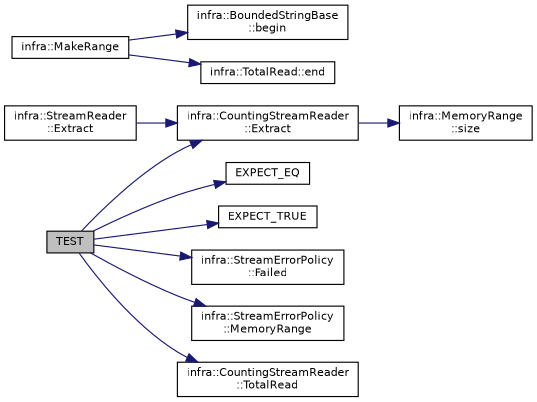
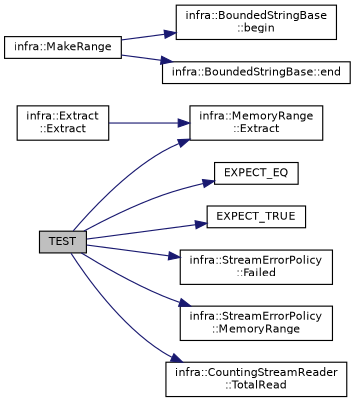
node "infra::TotalRead::end": label "infra::TotalRead::end" -> "infra::BoundedStringBase::end"
node "infra::StreamReader ::Extract": label "infra::StreamReader ::Extract" -> "infra::Extract ::Extract"
node "infra::CountingStreamReader ::Extract": label "infra::CountingStreamReader ::Extract" -> "infra::MemoryRange ::Extract"
node "infra::MemoryRange ::size": removed
